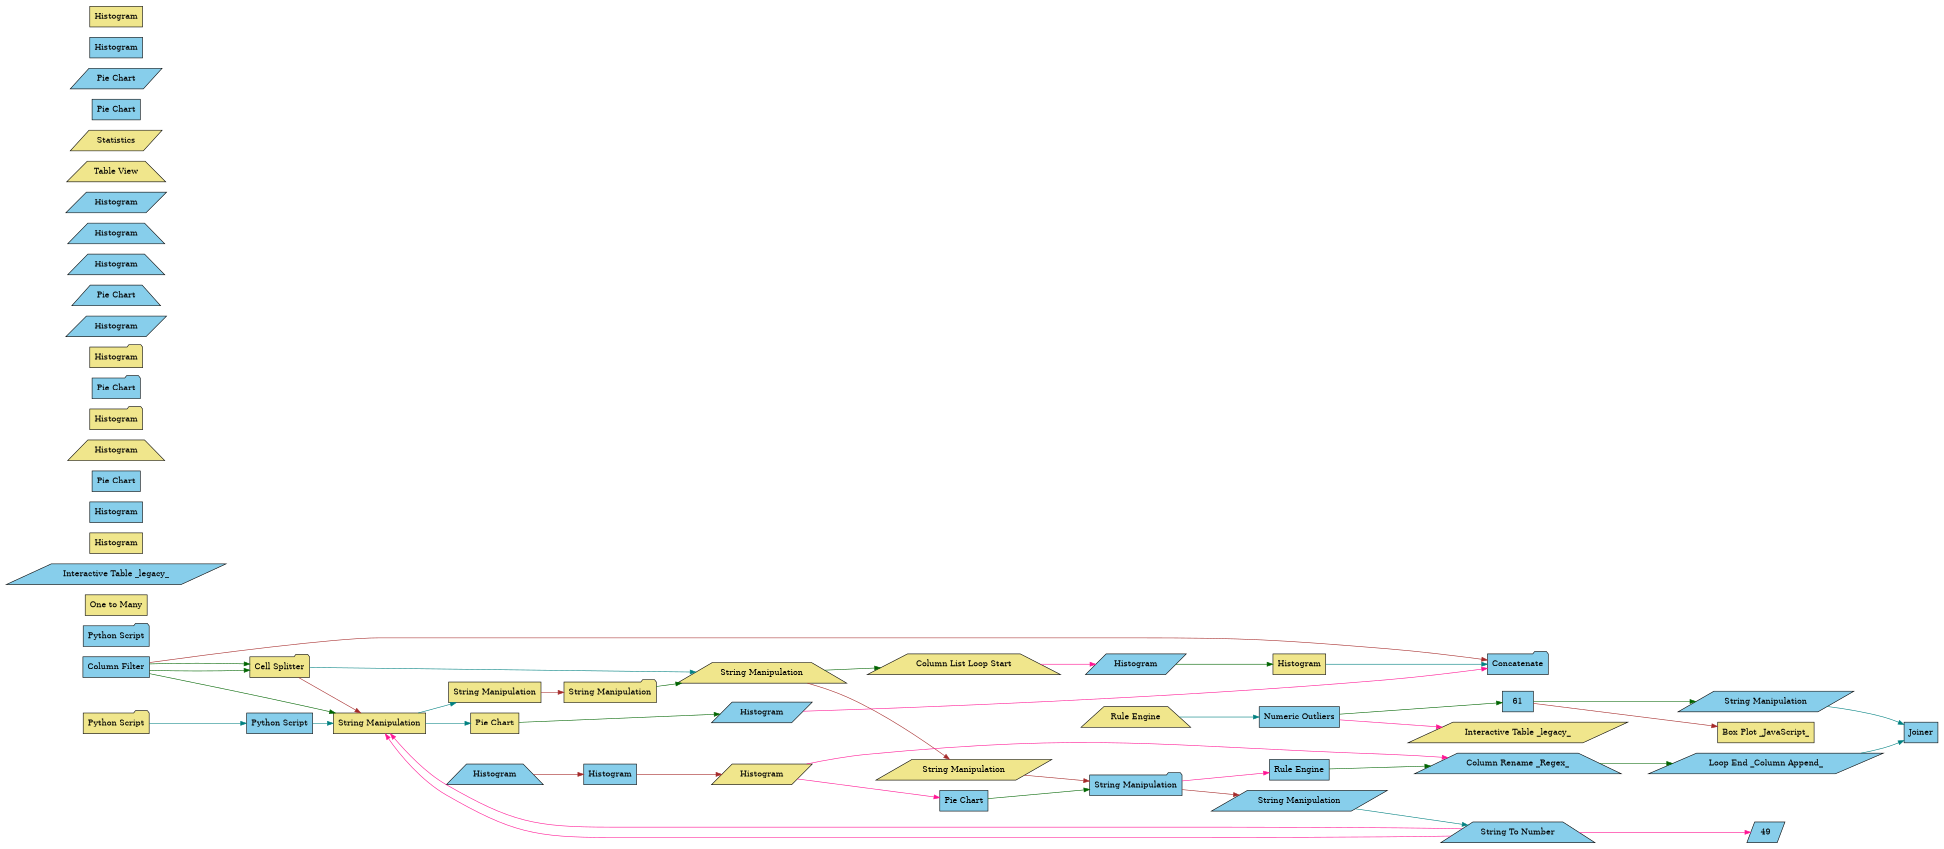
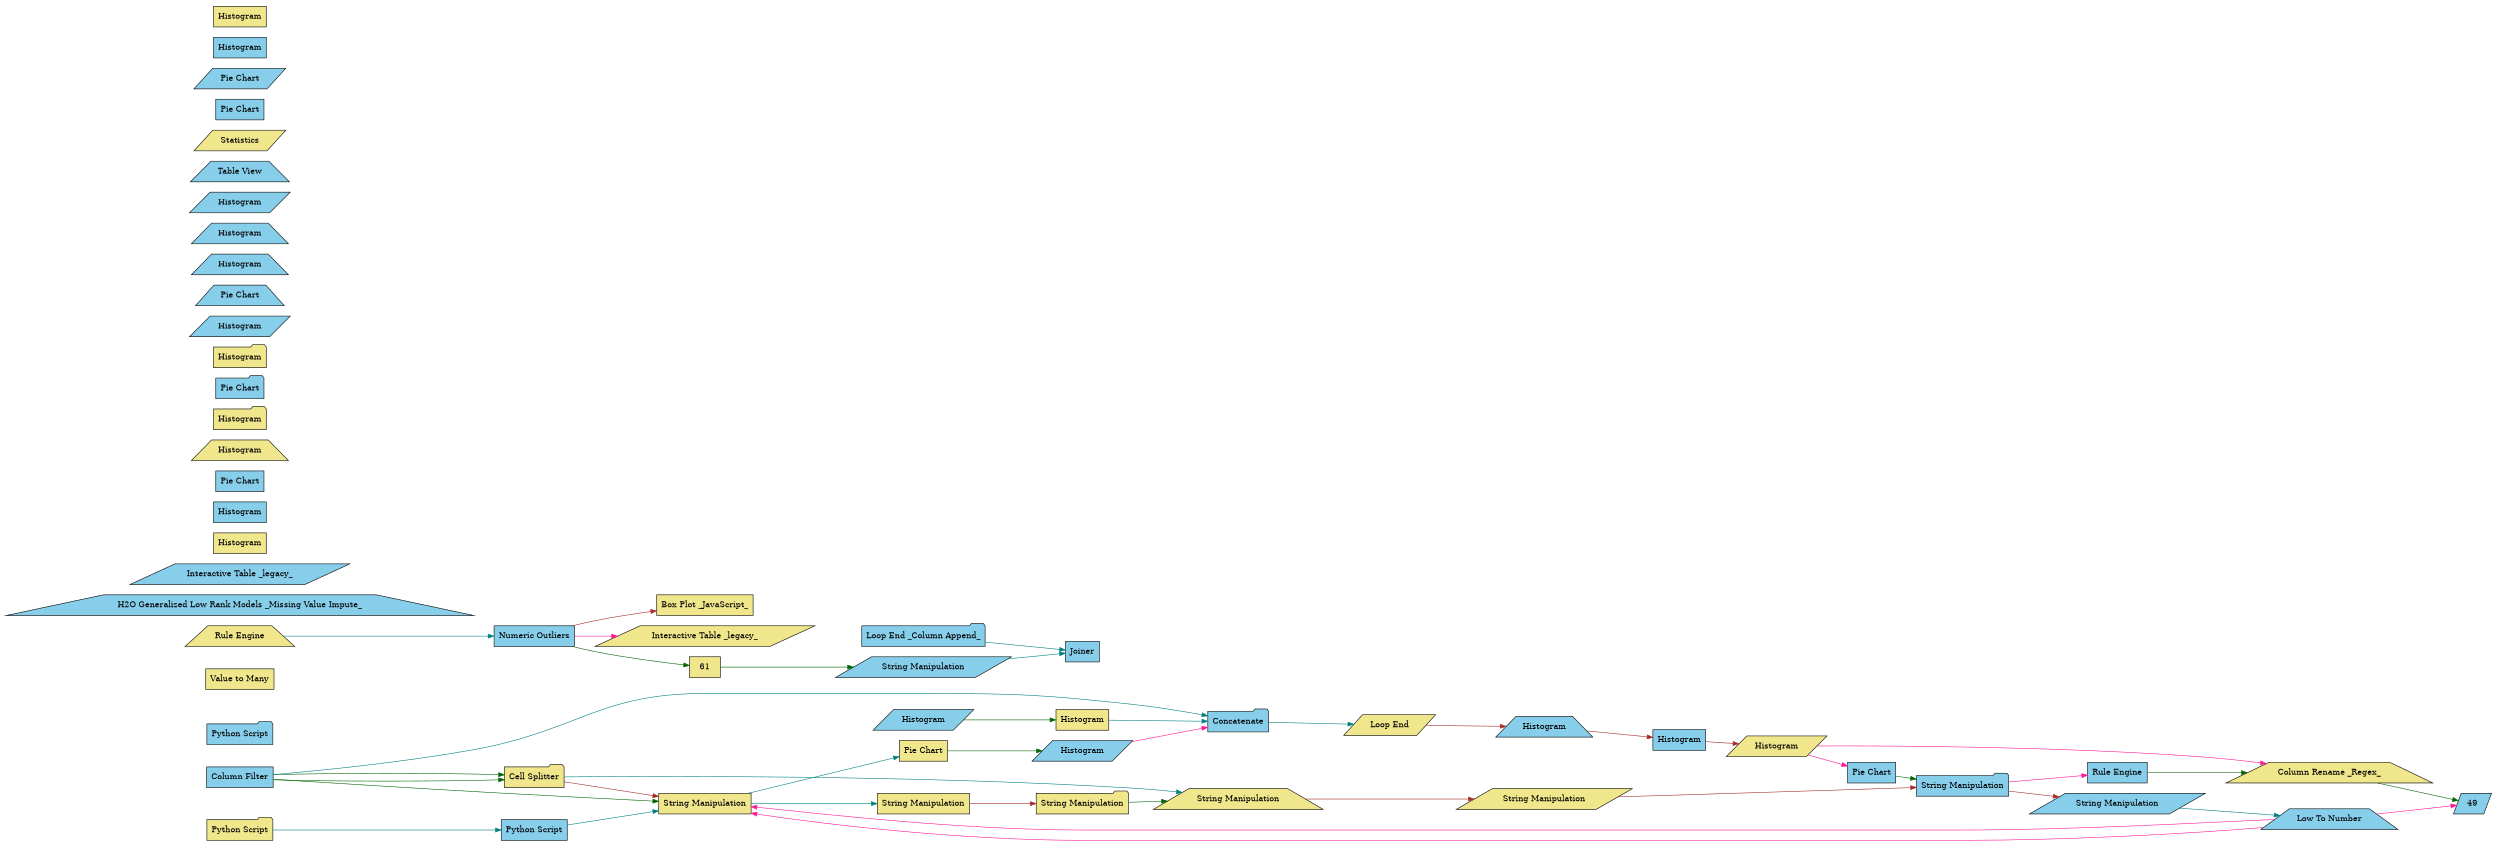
node "Table View": fillcolor khaki -> skyblue
node "One to Many": label "One to Many" -> "Value to Many"
node "H2O Generalized Low Rank Models _Missing Value Impute_": added
edge "Column Filter" -> "Concatenate": color brown -> teal
node "Column List Loop Start": removed
node "61": fillcolor skyblue -> khaki
edge "61" -> "Box Plot _JavaScript_": now "Numeric Outliers" -> "Box Plot _JavaScript_"
node "Loop End": added
node "Column Rename _Regex_": fillcolor skyblue -> khaki
edge "Column Rename _Regex_" -> "Loop End _Column Append_": now "Column Rename _Regex_" -> "49"
node "Loop End _Column Append_": shape parallelogram -> folder
node "String To Number": label "String To Number" -> "Low To Number"
